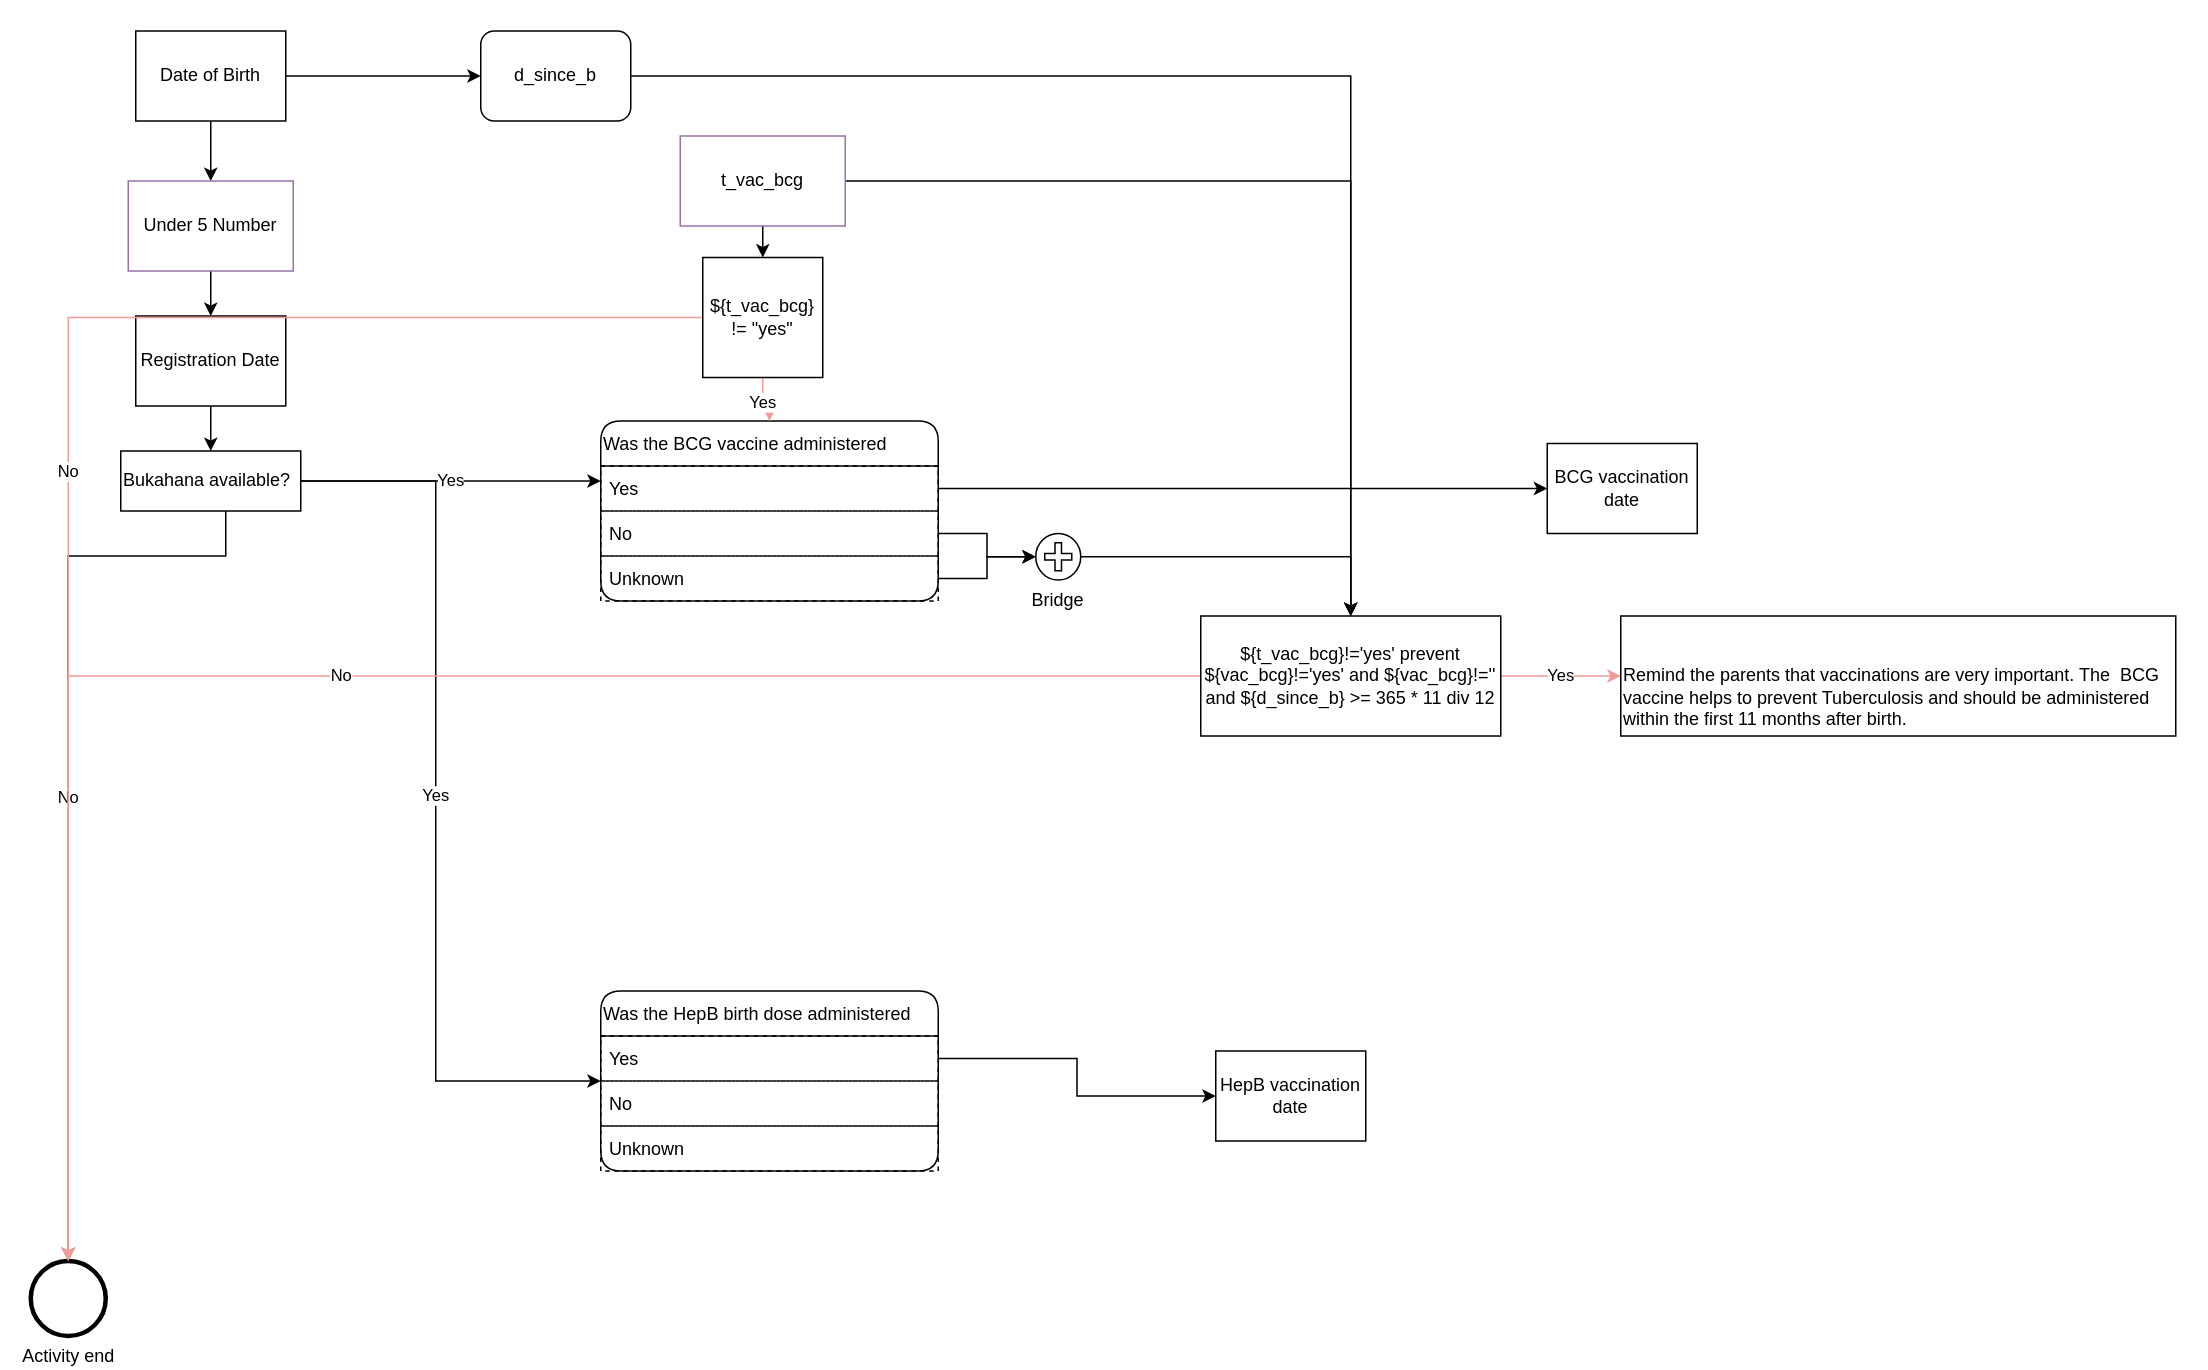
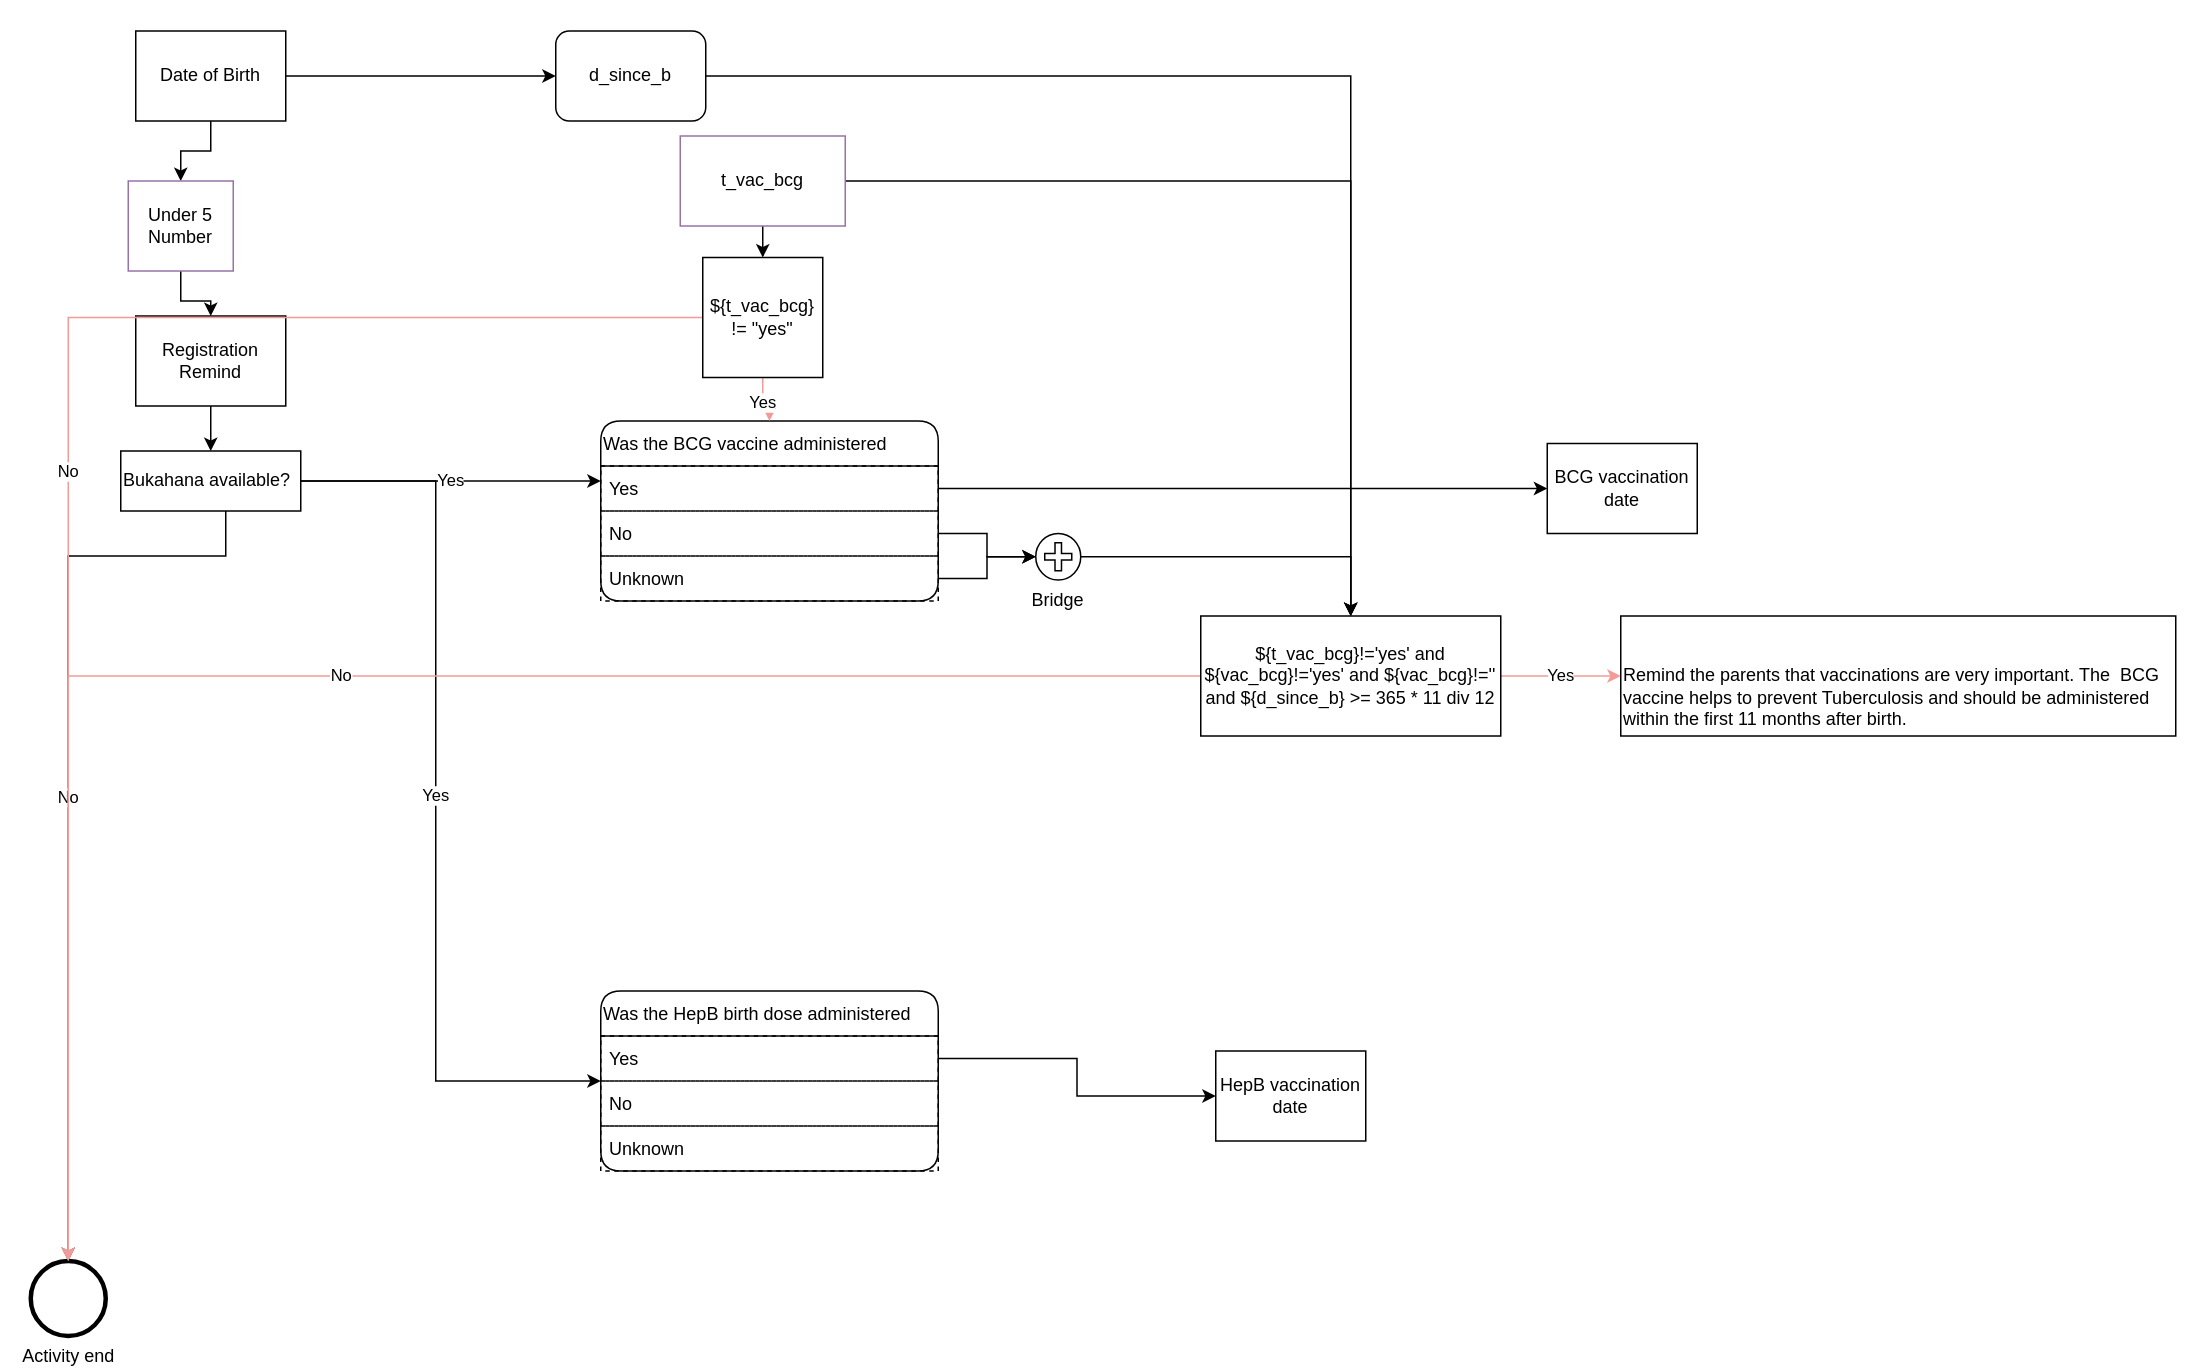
node "d_since_b": moved (556, 76) -> (631, 76)
node "Under 5 Number": size 165x90 -> 105x90
node "Registration Date": label "Registration Date" -> "Registration Remind"
node "${t_vac_bcg}!='yes' prevent ${vac_bcg}!='yes' and ${vac_bcg}!='' and ${d_since_b} >= 365 * 11 div 12": label "${t_vac_bcg}!='yes' prevent ${vac_bcg}!='yes' and ${vac_bcg}!='' and ${d_since_b} >= 365 * 11 div 12" -> "${t_vac_bcg}!='yes' and ${vac_bcg}!='yes' and ${vac_bcg}!='' and ${d_since_b} >= 365 * 11 div 12"
